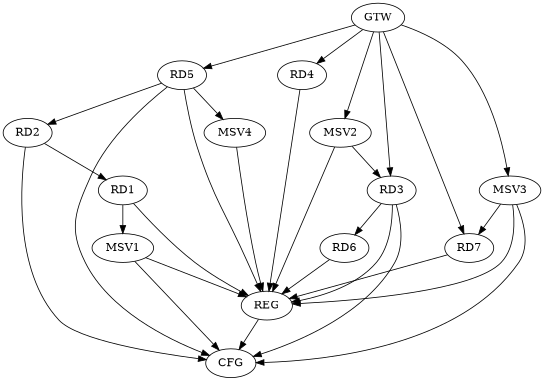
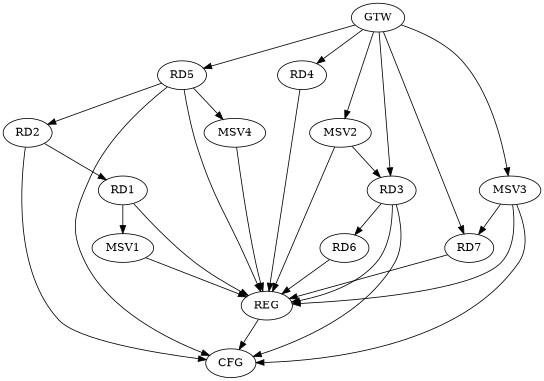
edge "MSV1" -> "CFG": removed
